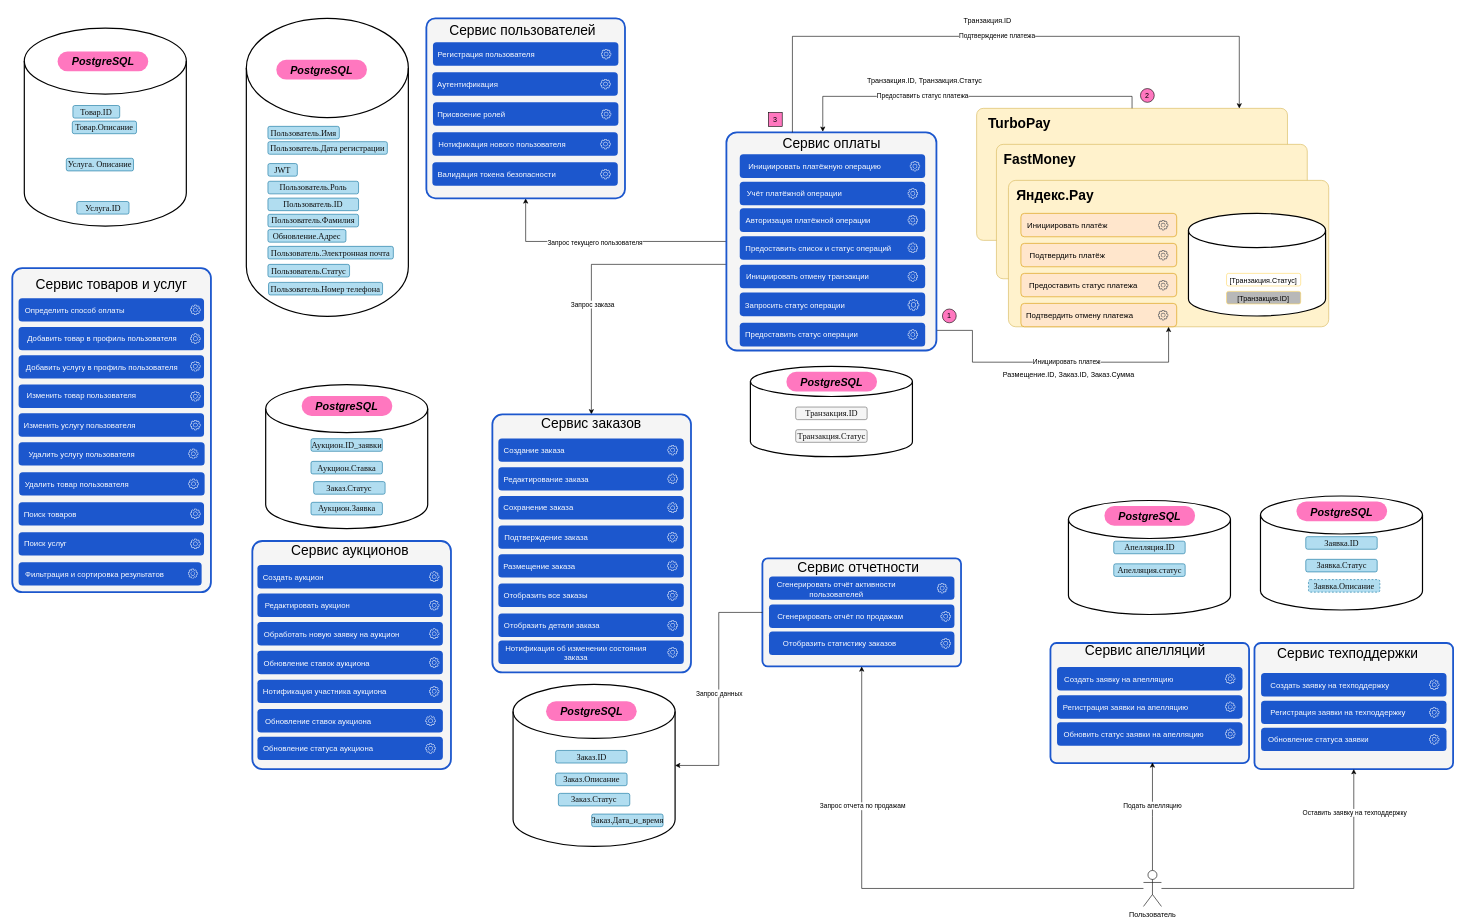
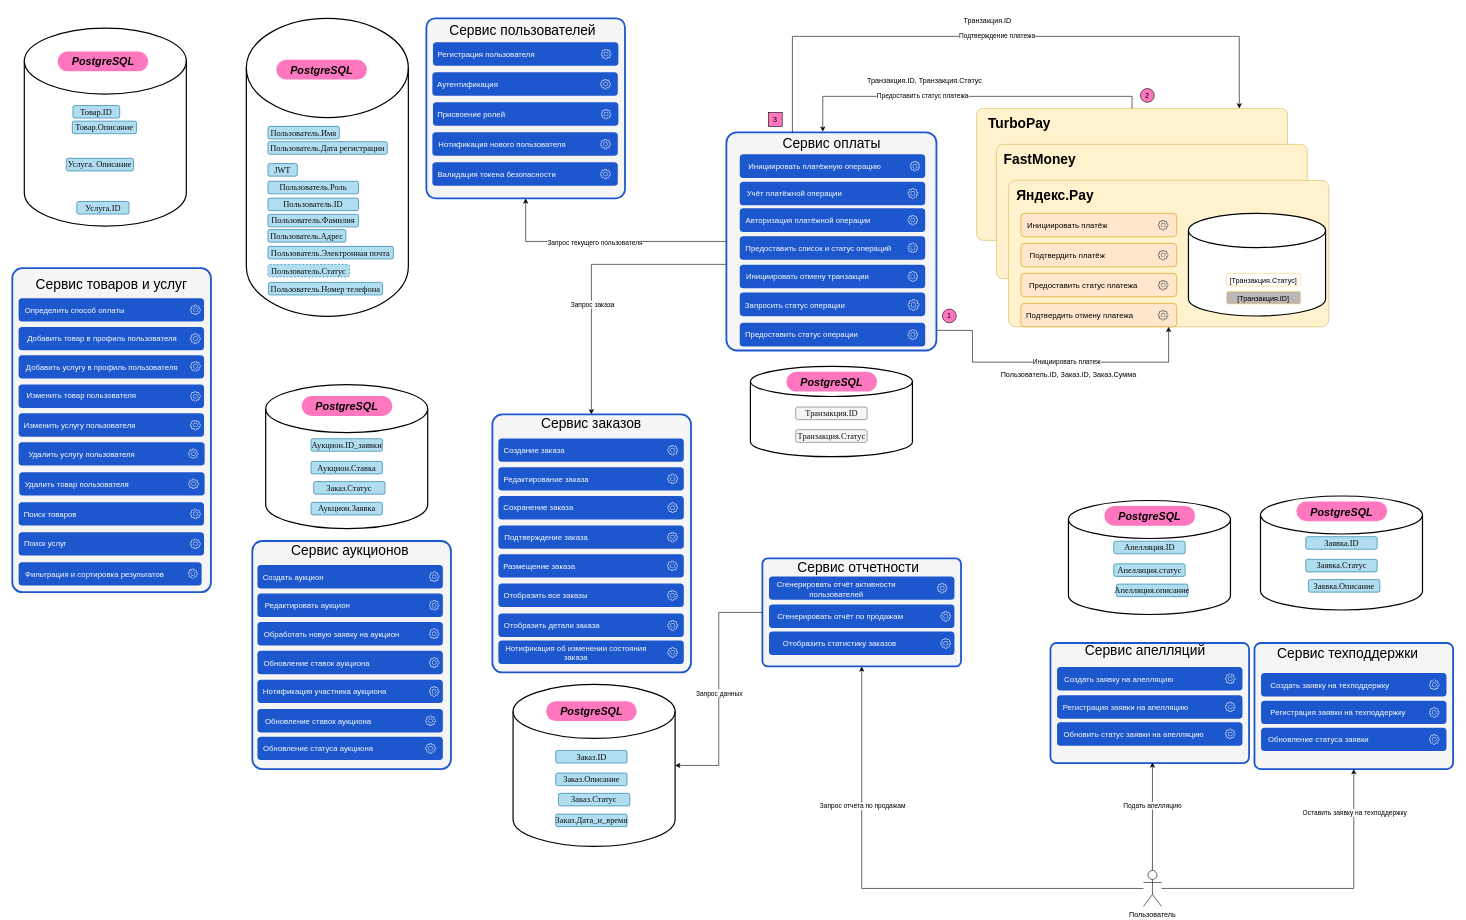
node "Обновление.Адрес": label "Обновление.Адрес" -> "Пользователь.Адрес"
node "Пользователь.Статус": style solid -> dashed
node "Размещение.ID, Заказ.ID, Заказ.Сумма": label "Размещение.ID, Заказ.ID, Заказ.Сумма" -> "Пользователь.ID, Заказ.ID, Заказ.Сумма"
node "Заявка.Описание": style dashed -> solid
node "Апелляция.описание": added
node "Заказ.Дата_и_время": moved (627, 820) -> (591, 820)
